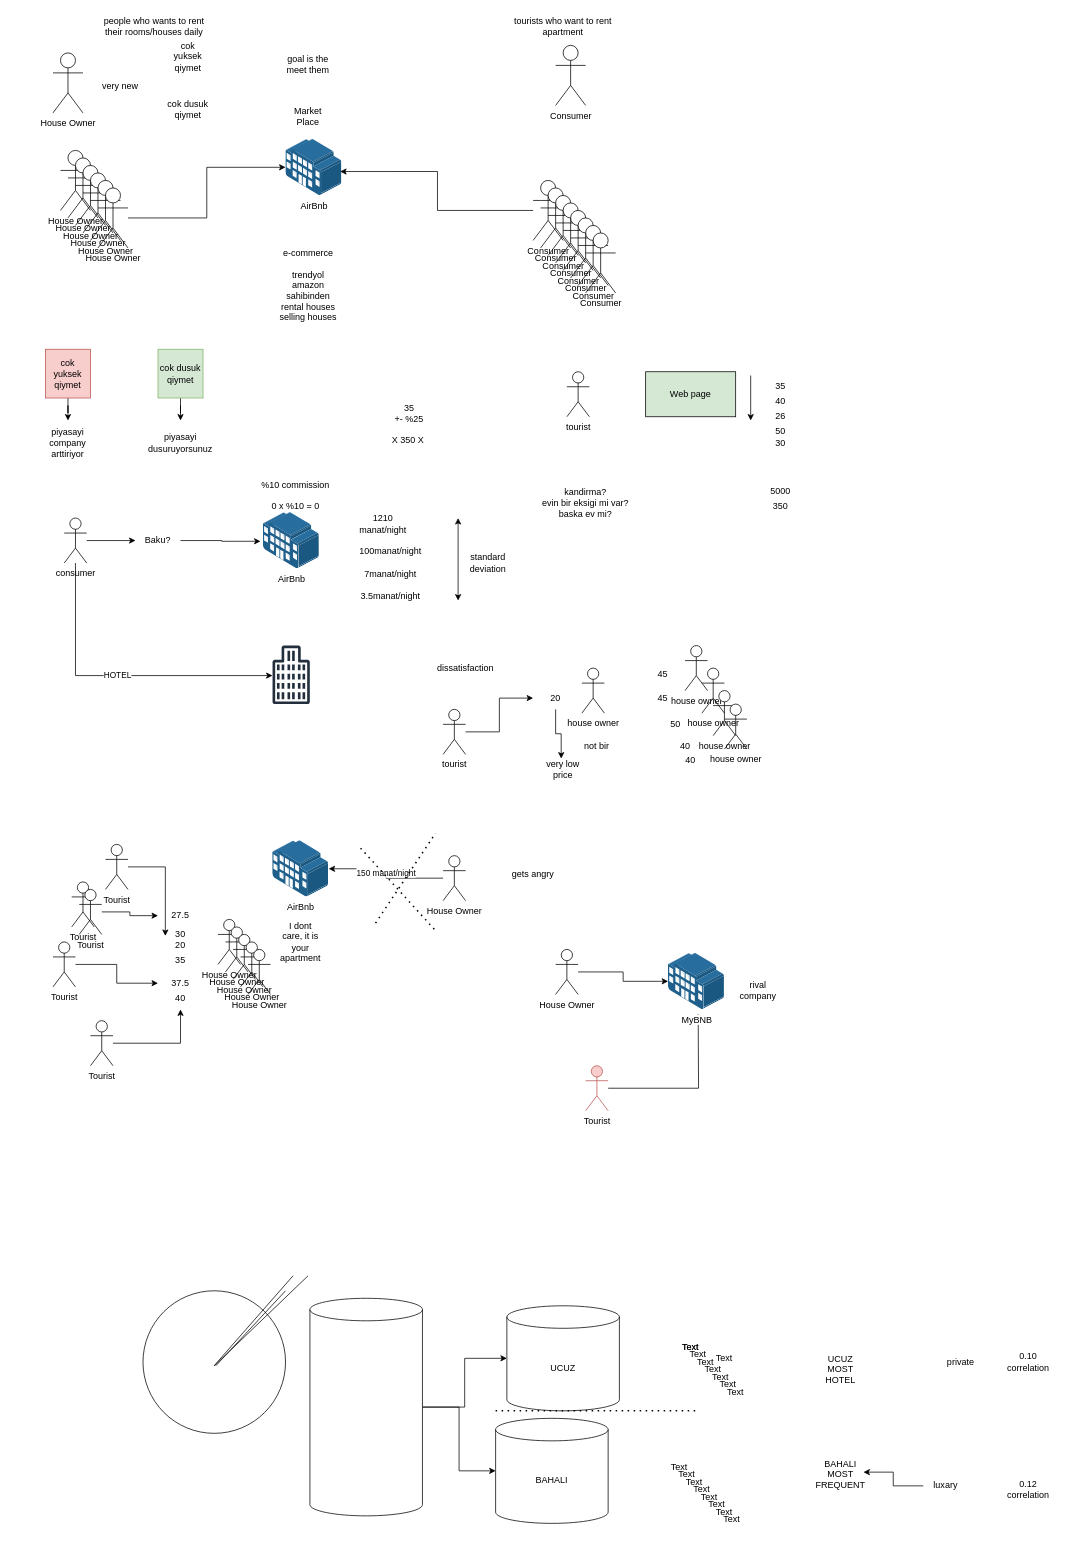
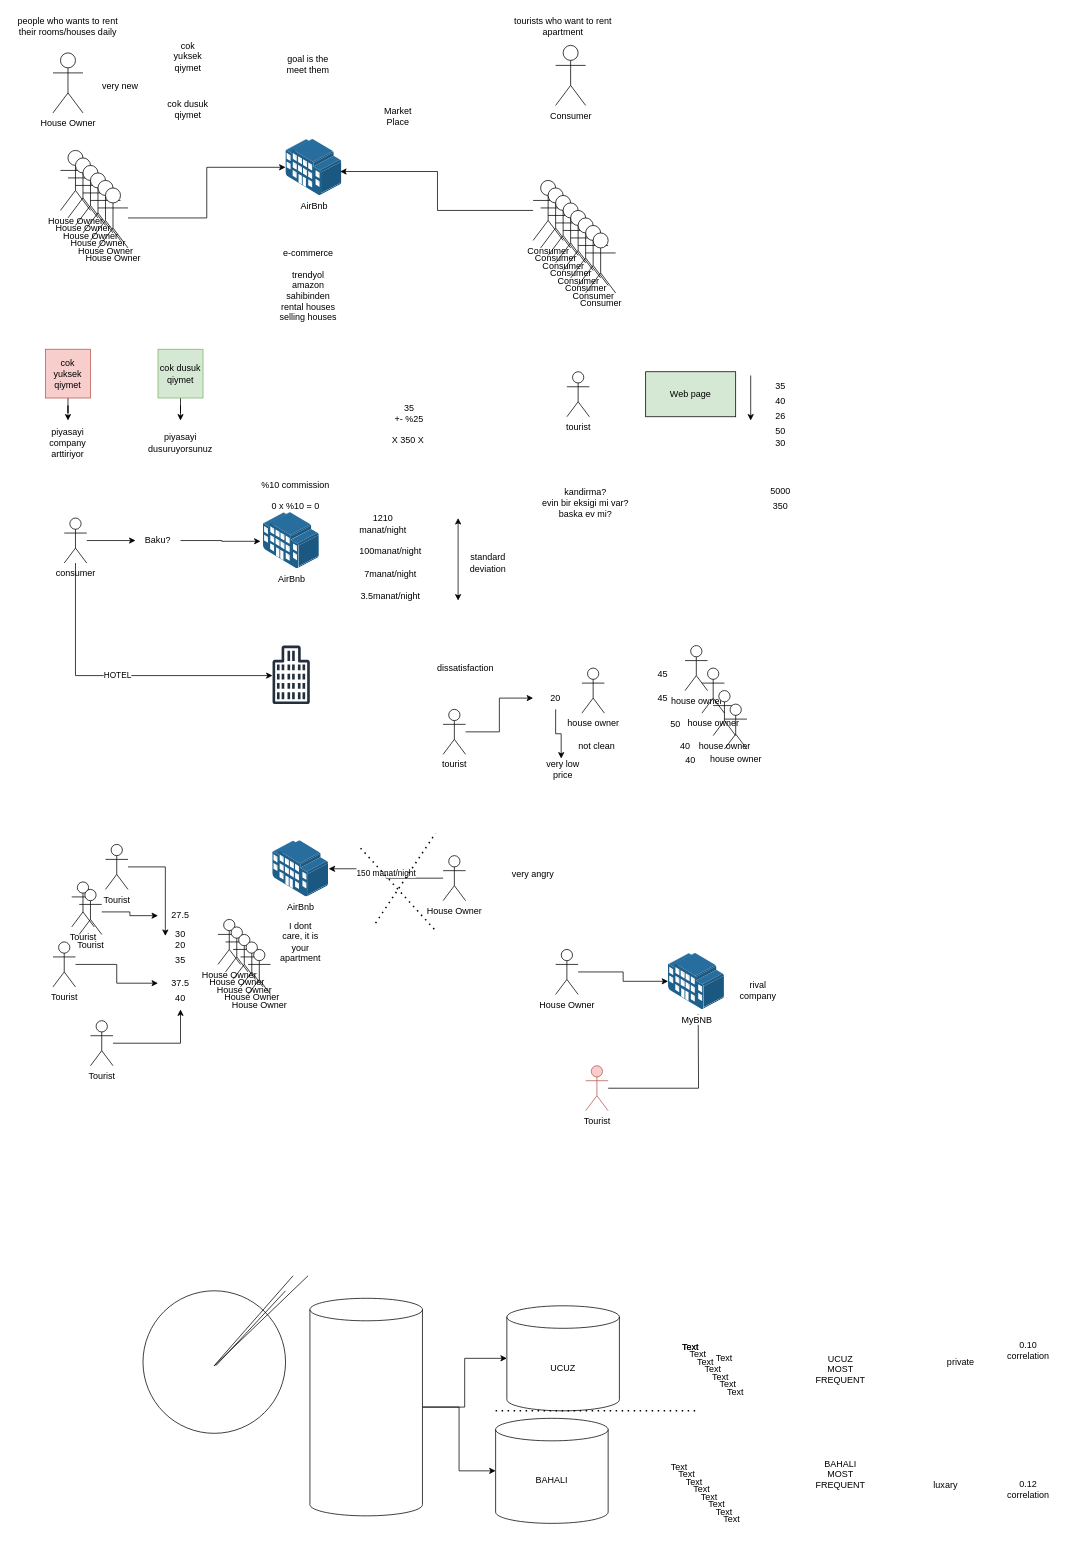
node "people who wants to rent their rooms/houses daily": moved (154, 27) -> (68, 27)
node "Market Place": moved (308, 117) -> (398, 117)
node "not bir": label "not bir" -> "not clean"
node "gets angry": label "gets angry" -> "very angry"
node "0.10 correlation": moved (1028, 1362) -> (1028, 1350)
node "UCUZ MOST HOTEL": label "UCUZ MOST HOTEL" -> "UCUZ MOST FREQUENT"
edge "luxary" -> "BAHALI MOST FREQUENT": removed
